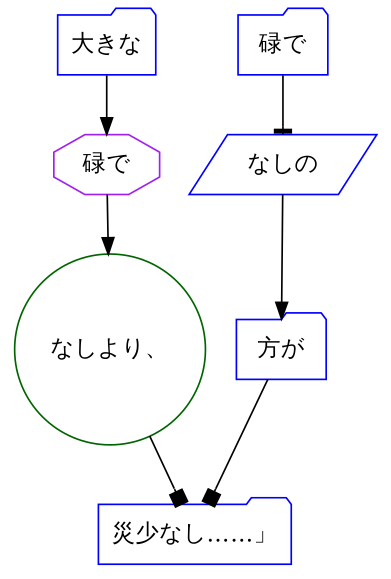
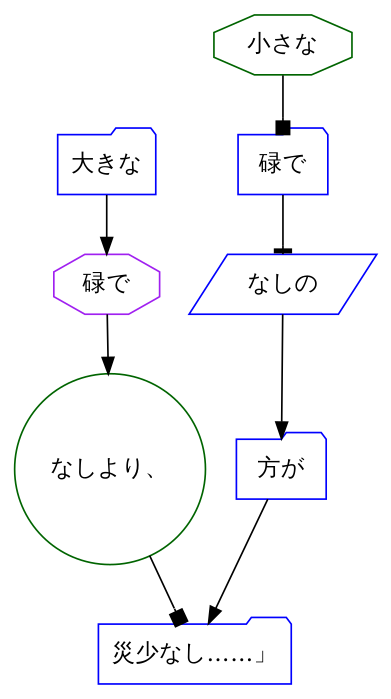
node "小さな": added
edge "方が" -> "災少なし……」": arrowhead box -> normal
